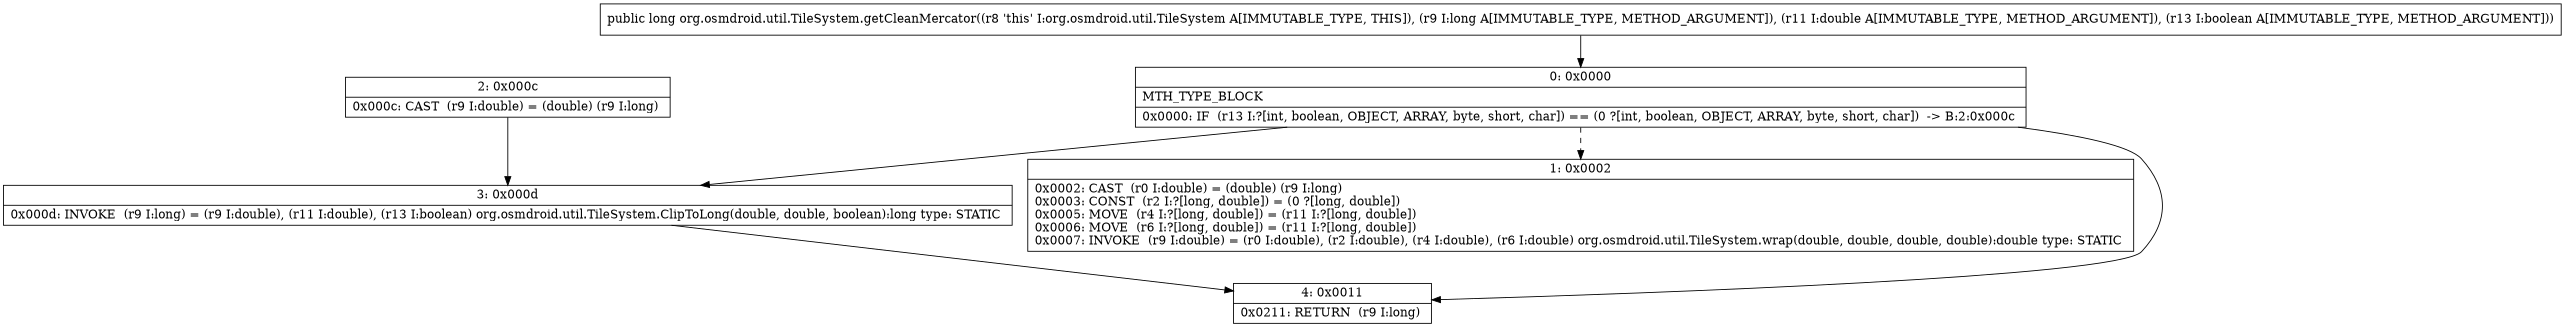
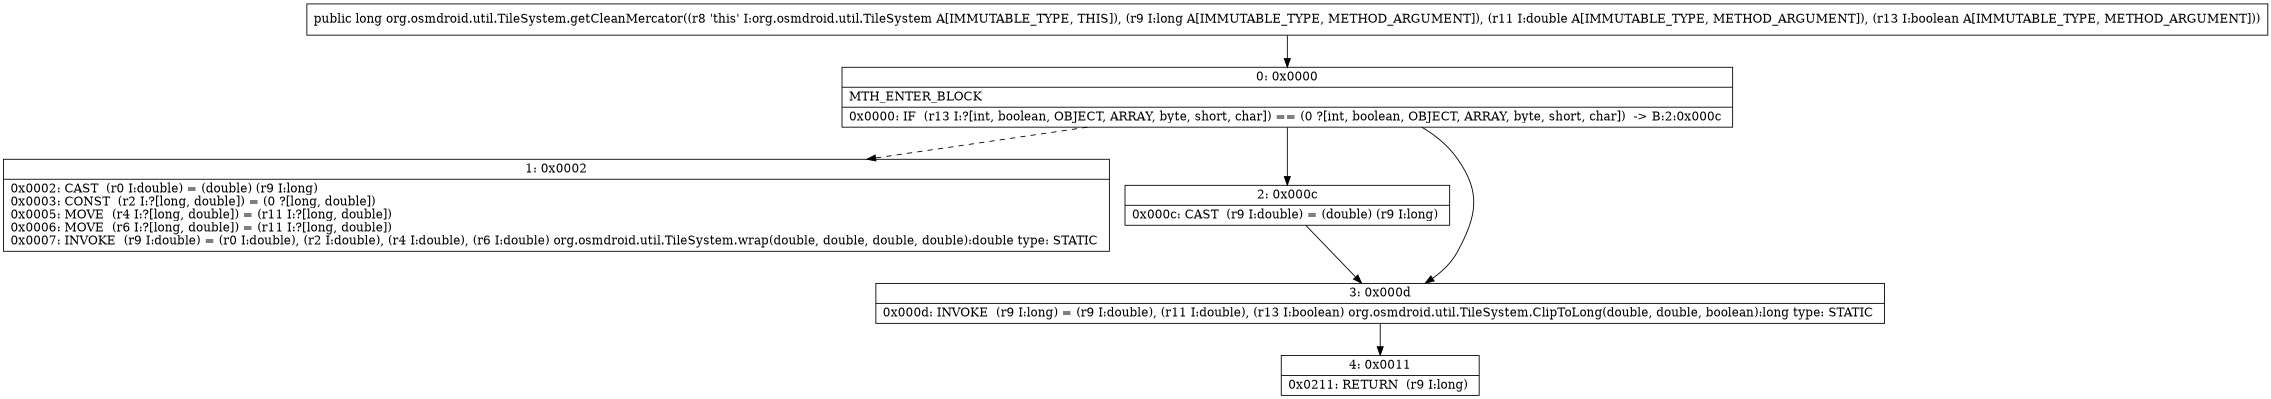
node "0: 0x0000": text "MTH_TYPE_BLOCK" -> "MTH_ENTER_BLOCK"
edge "0: 0x0000" -> "4: 0x0011": now "0: 0x0000" -> "2: 0x000c"
